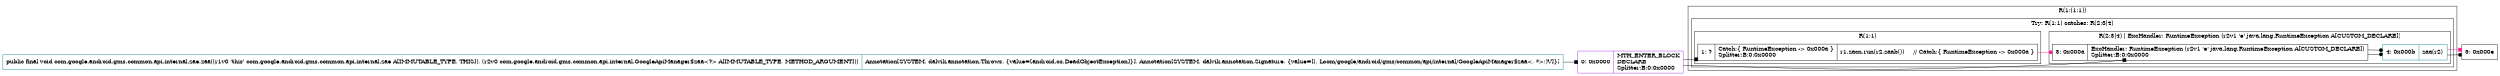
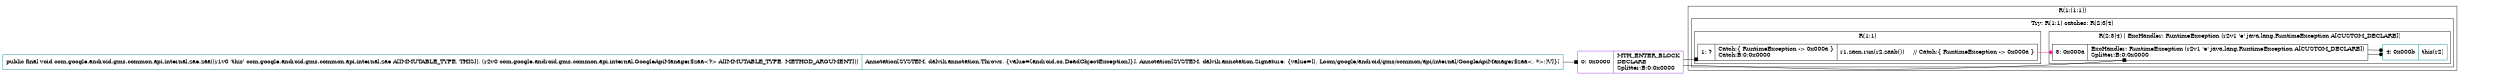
node "4: 0x000b": text "zaa(r2)" -> "this(r2)"
node "5: 0x000e": removed
node "1: ?": text "Splitter:B:0:0x0000" -> "Catch:B:0:0x0000"
